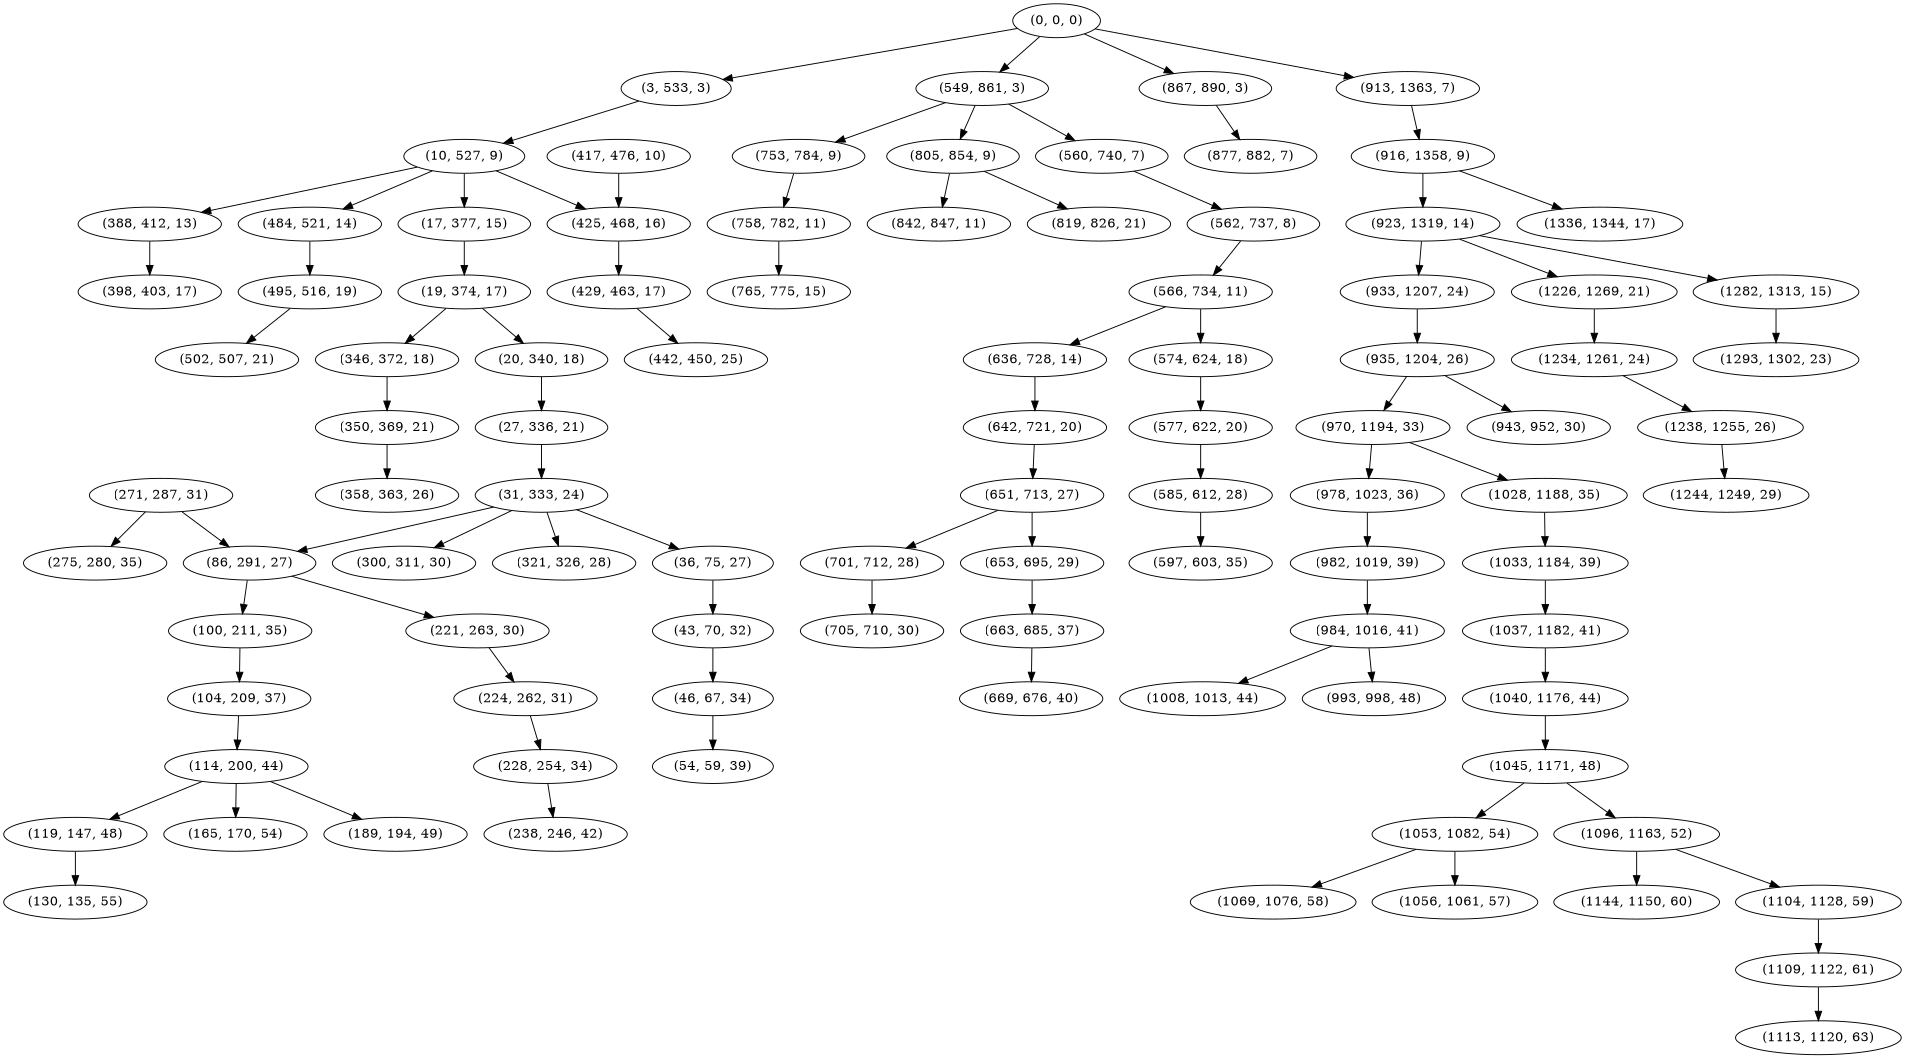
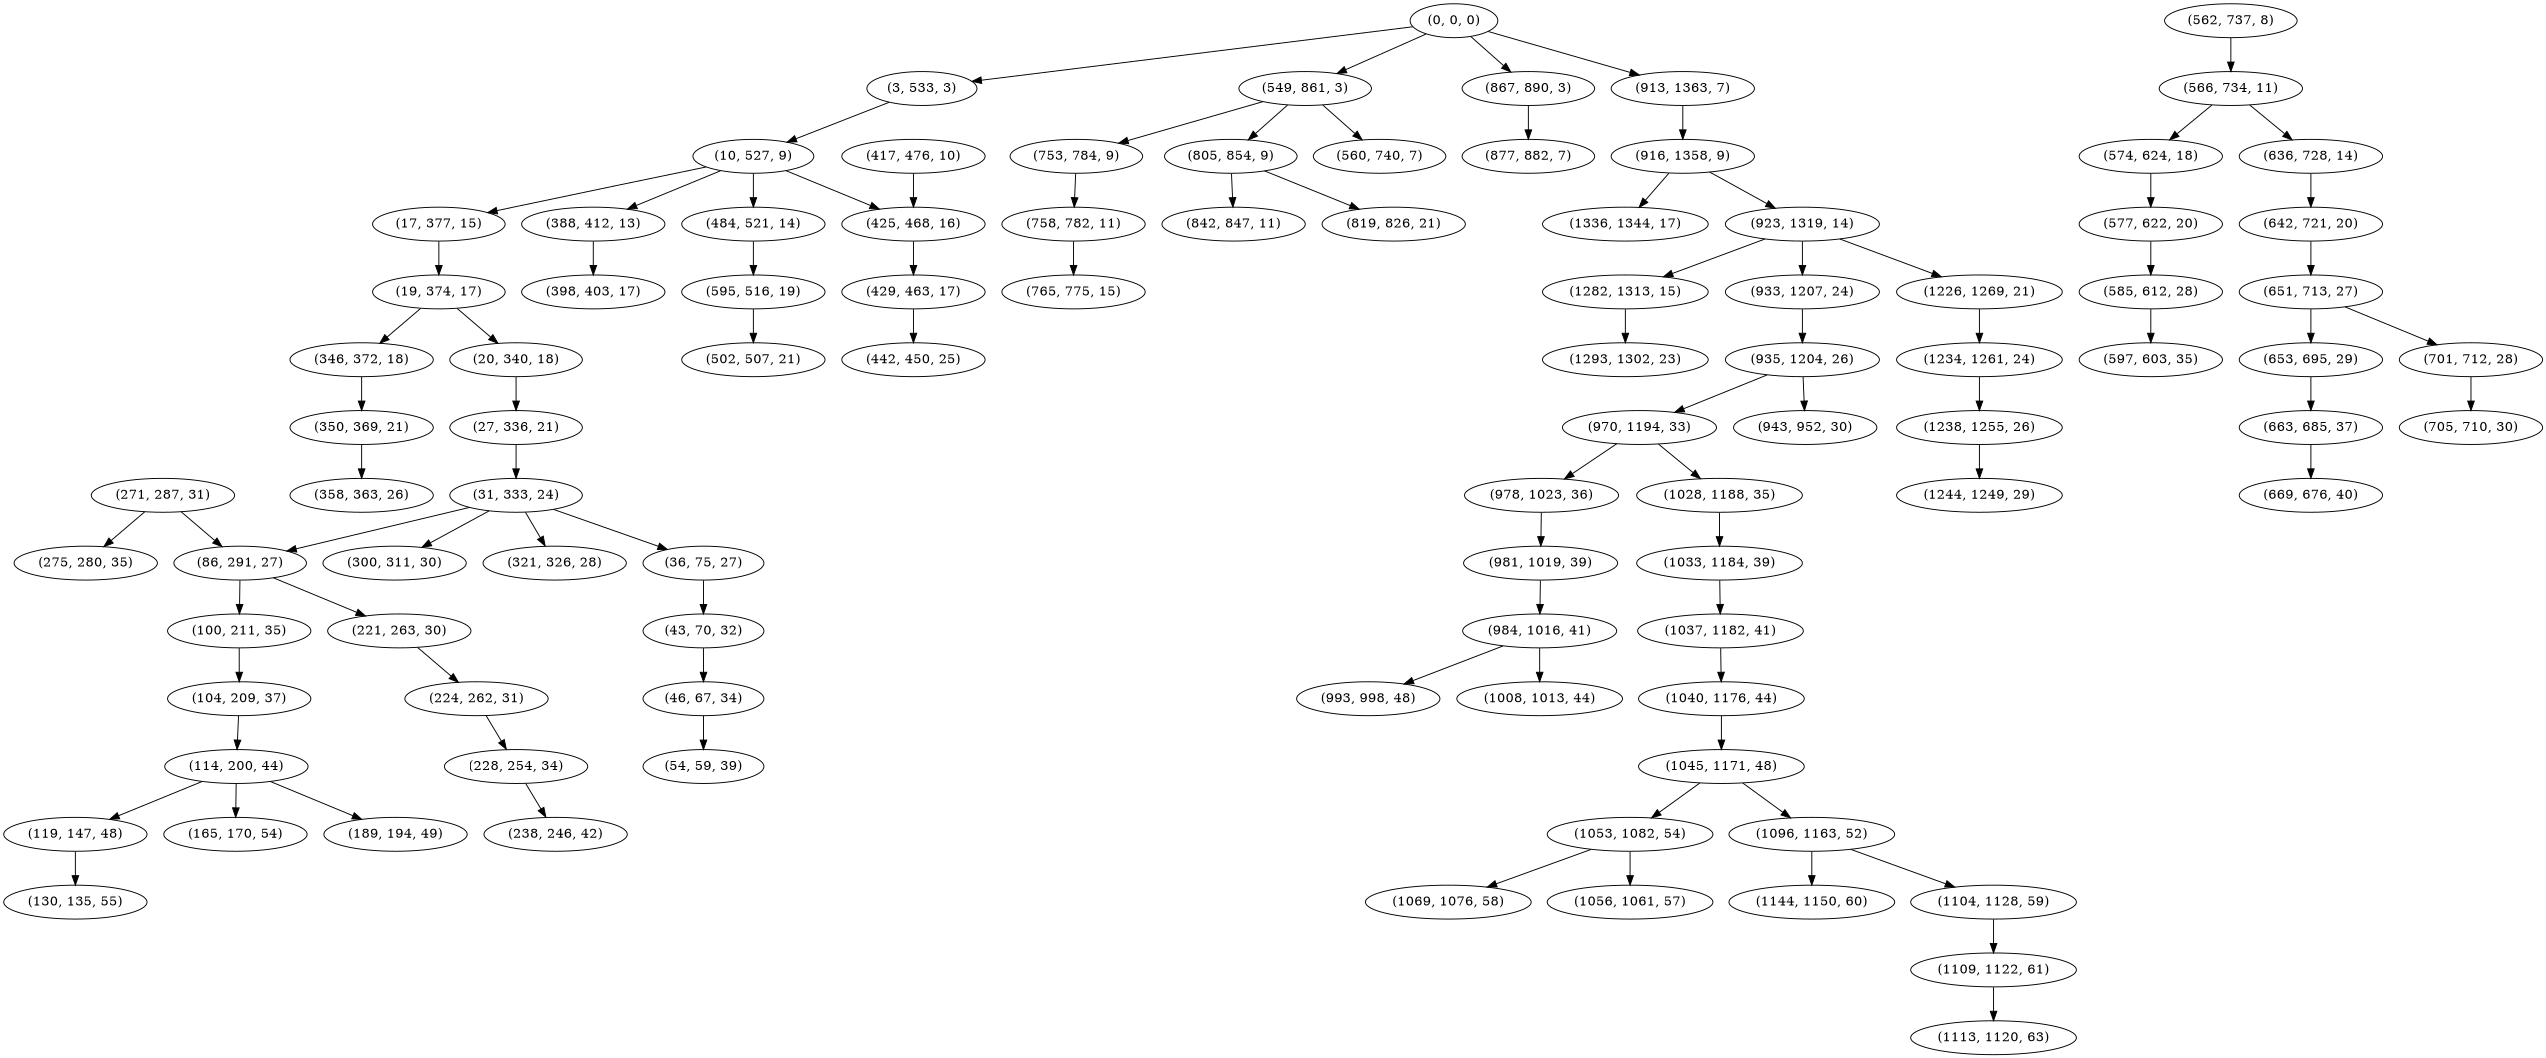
edge "(560, 740, 7)" -> "(562, 737, 8)": removed
node "(495, 516, 19)": label "(495, 516, 19)" -> "(595, 516, 19)"
node "(982, 1019, 39)": label "(982, 1019, 39)" -> "(981, 1019, 39)"
